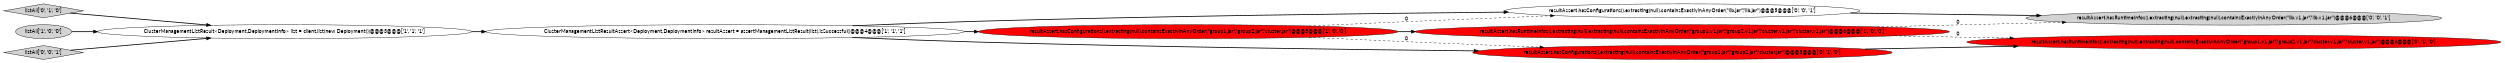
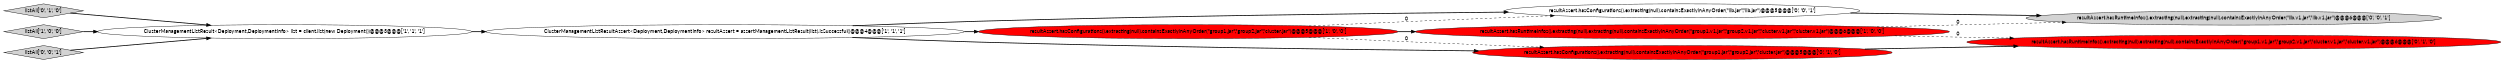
node "listAll['1', '0', '0']": shape ellipse -> diamond
